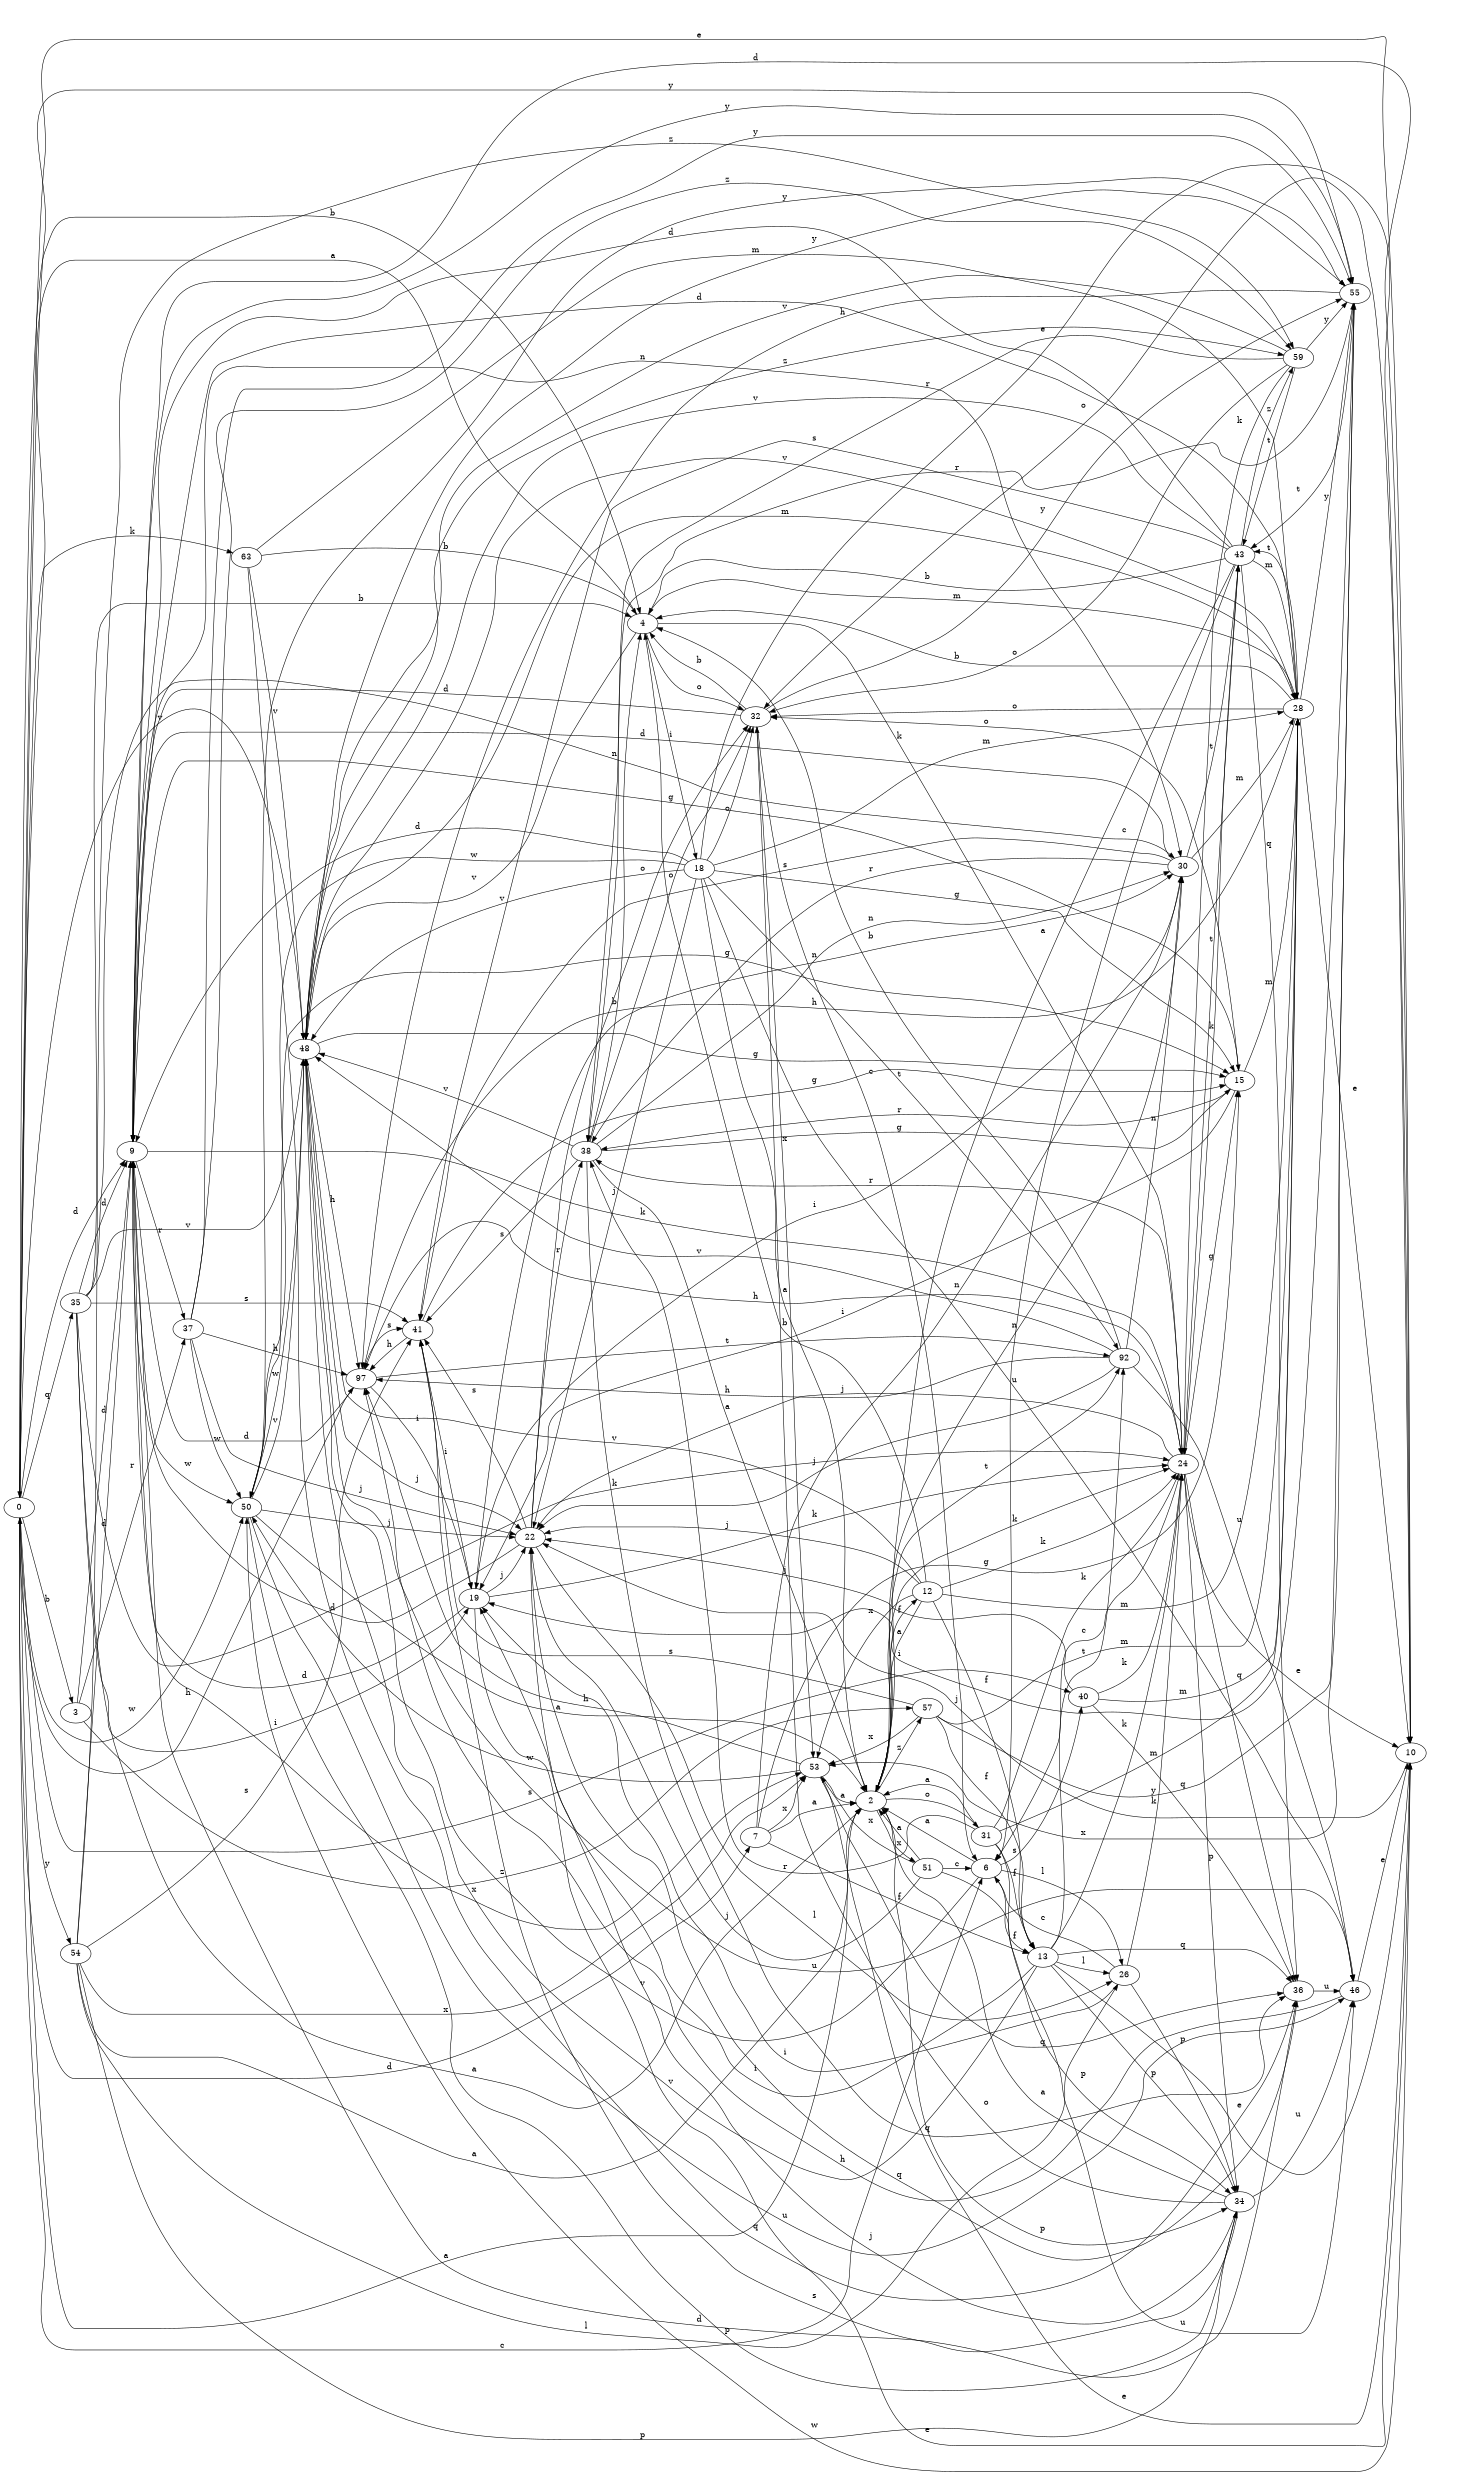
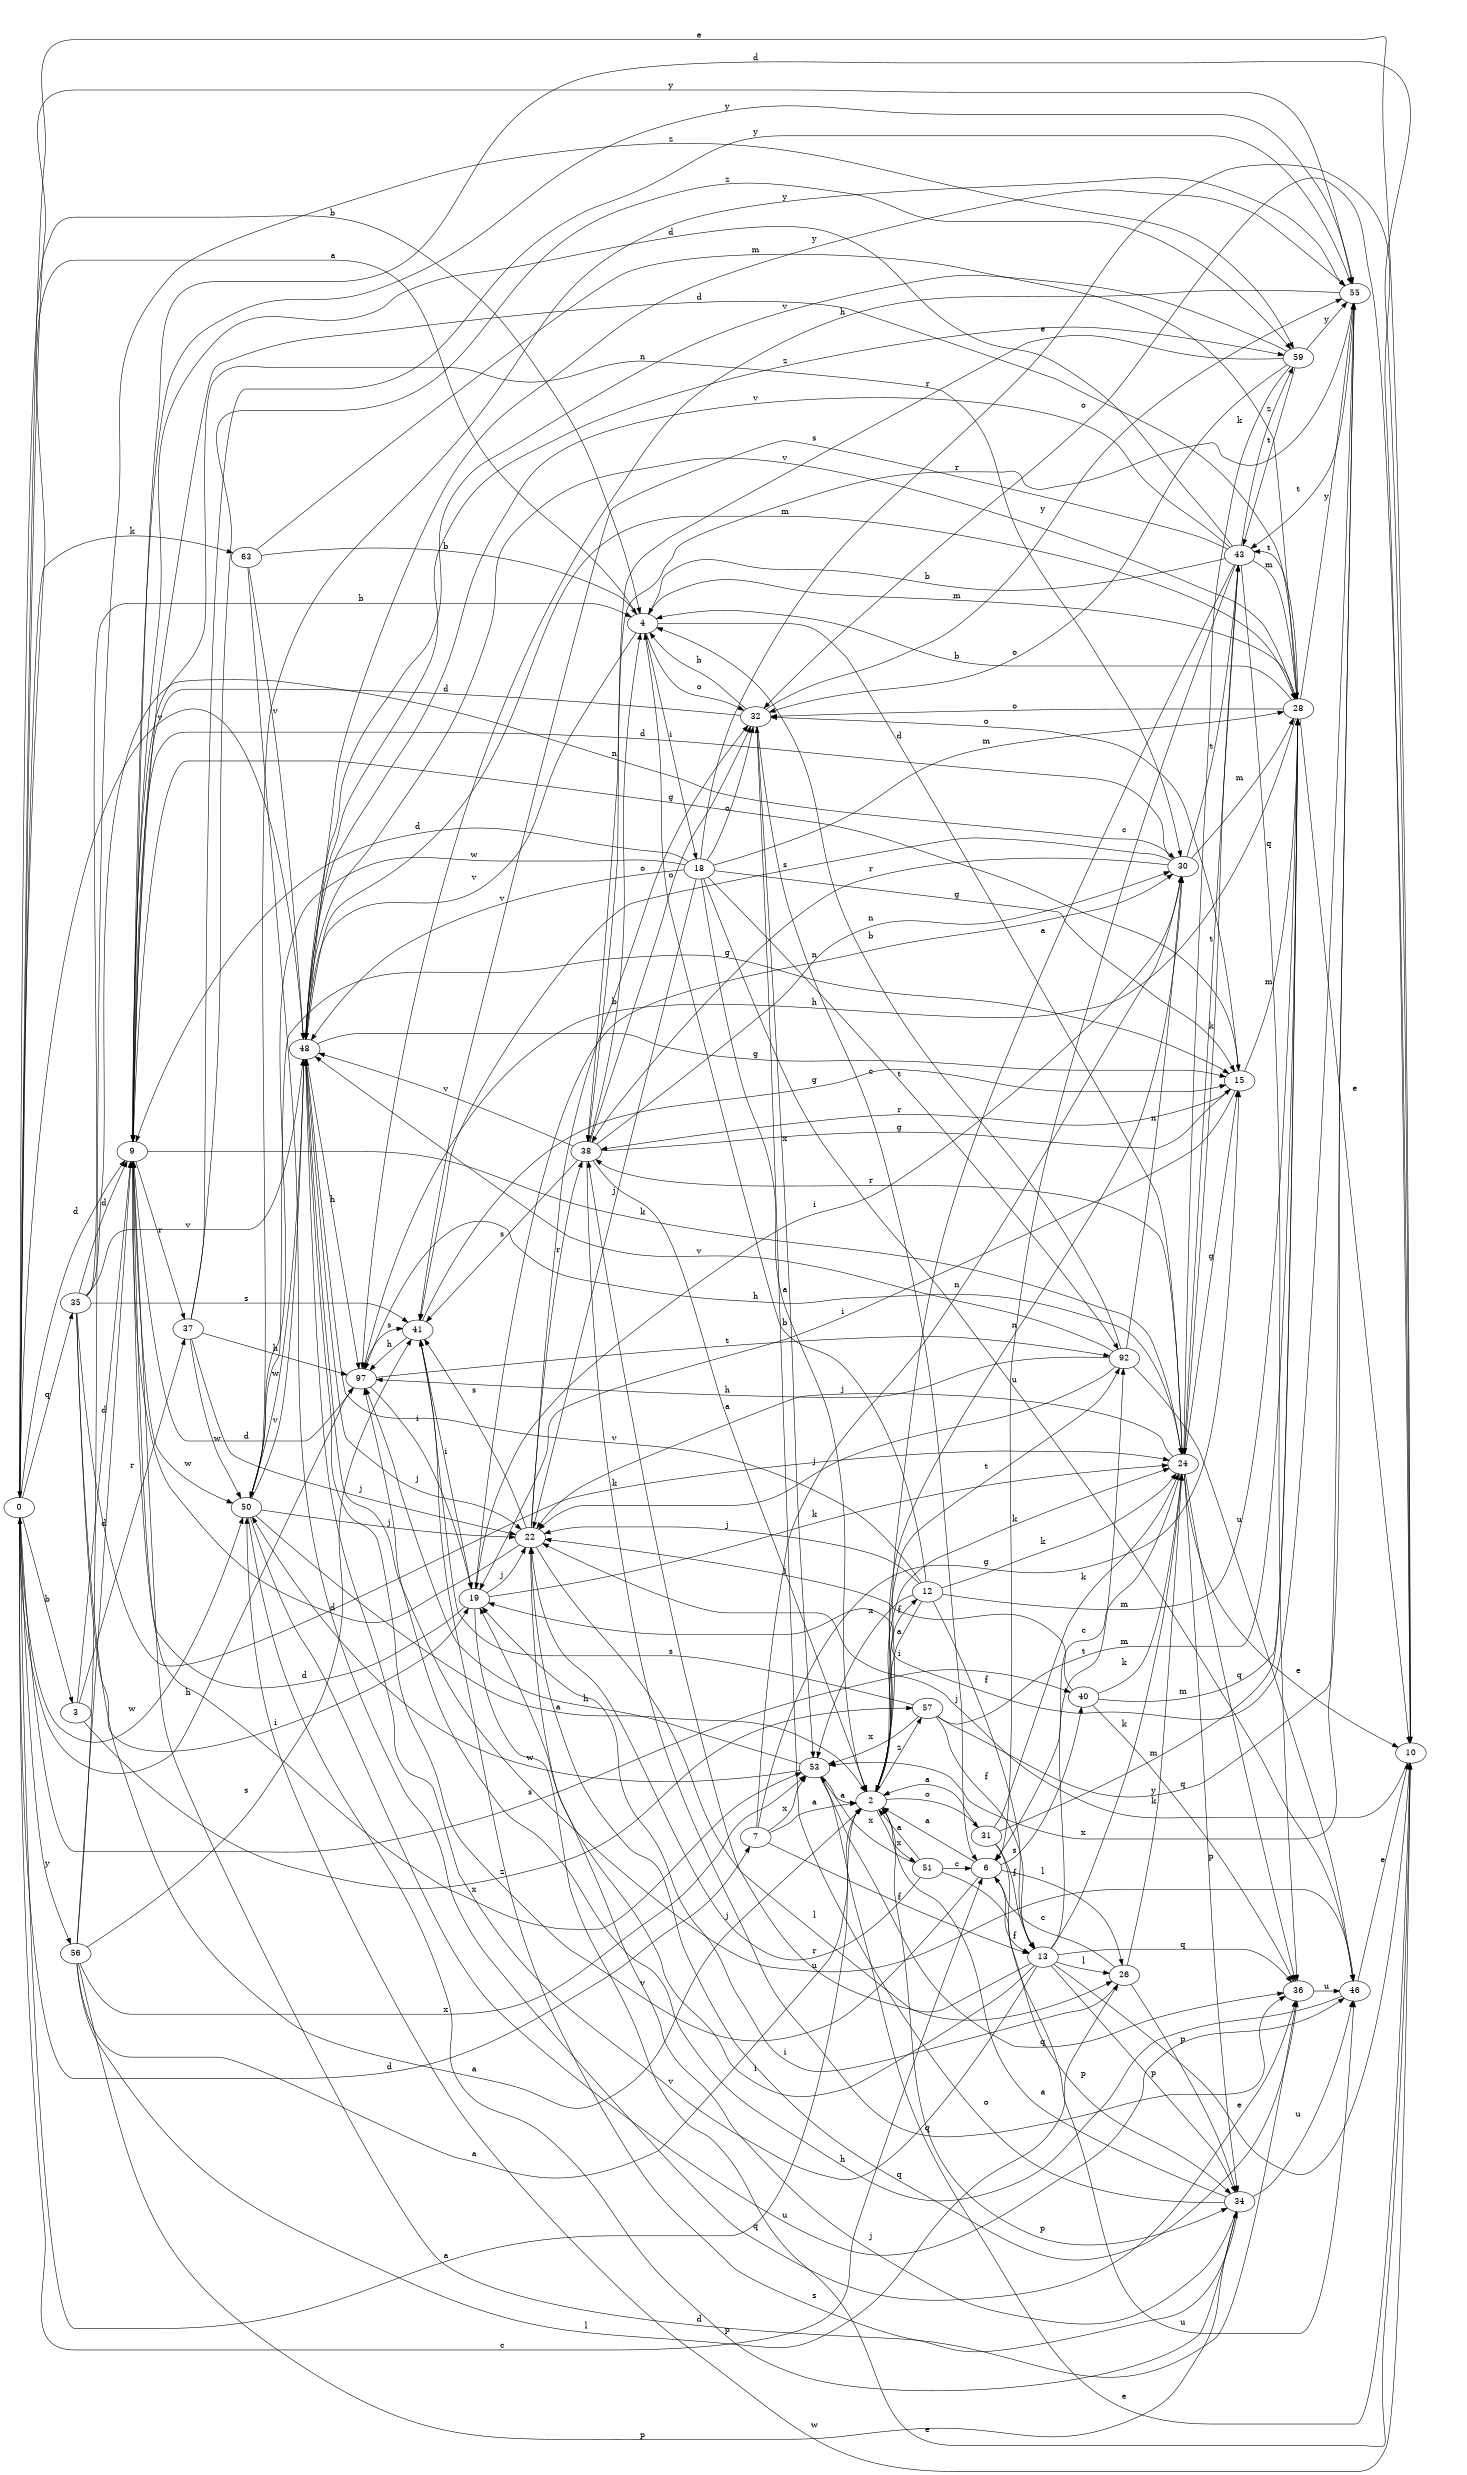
edge "4" -> "24": label "k" -> "d"
edge "31" -> "38": now "13" -> "38"
node "54": label "54" -> "56"
